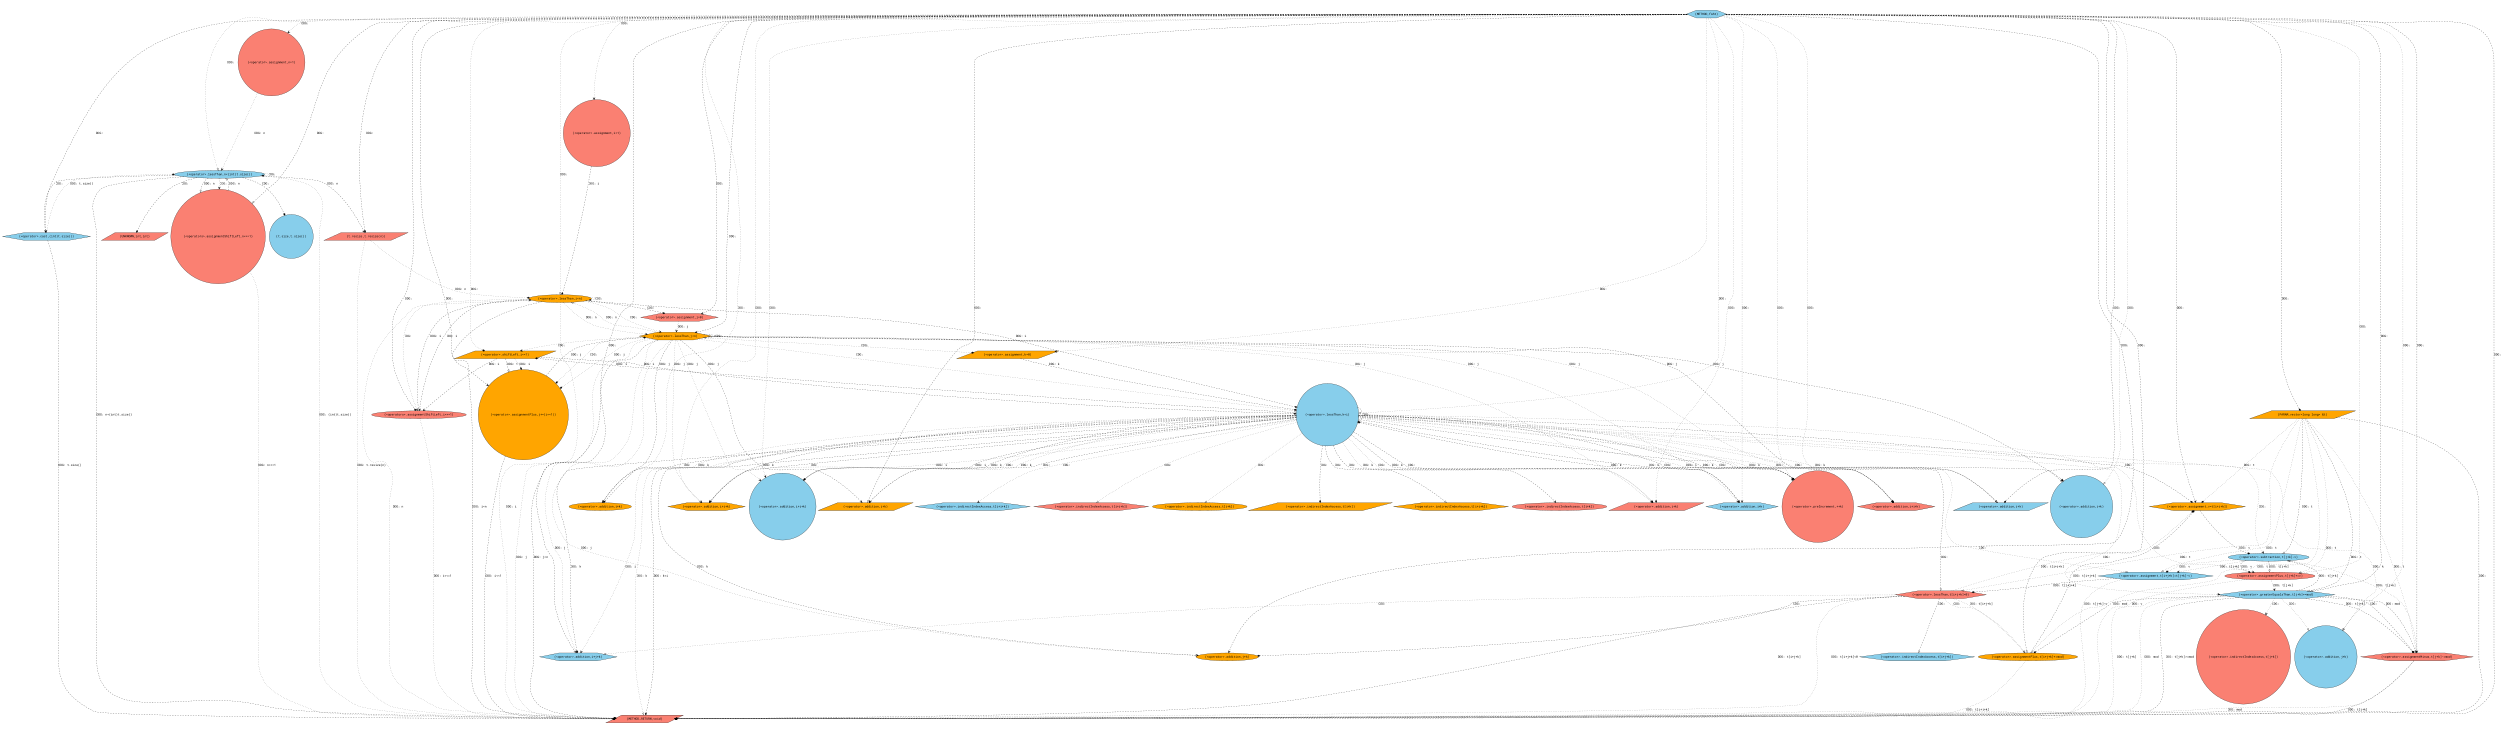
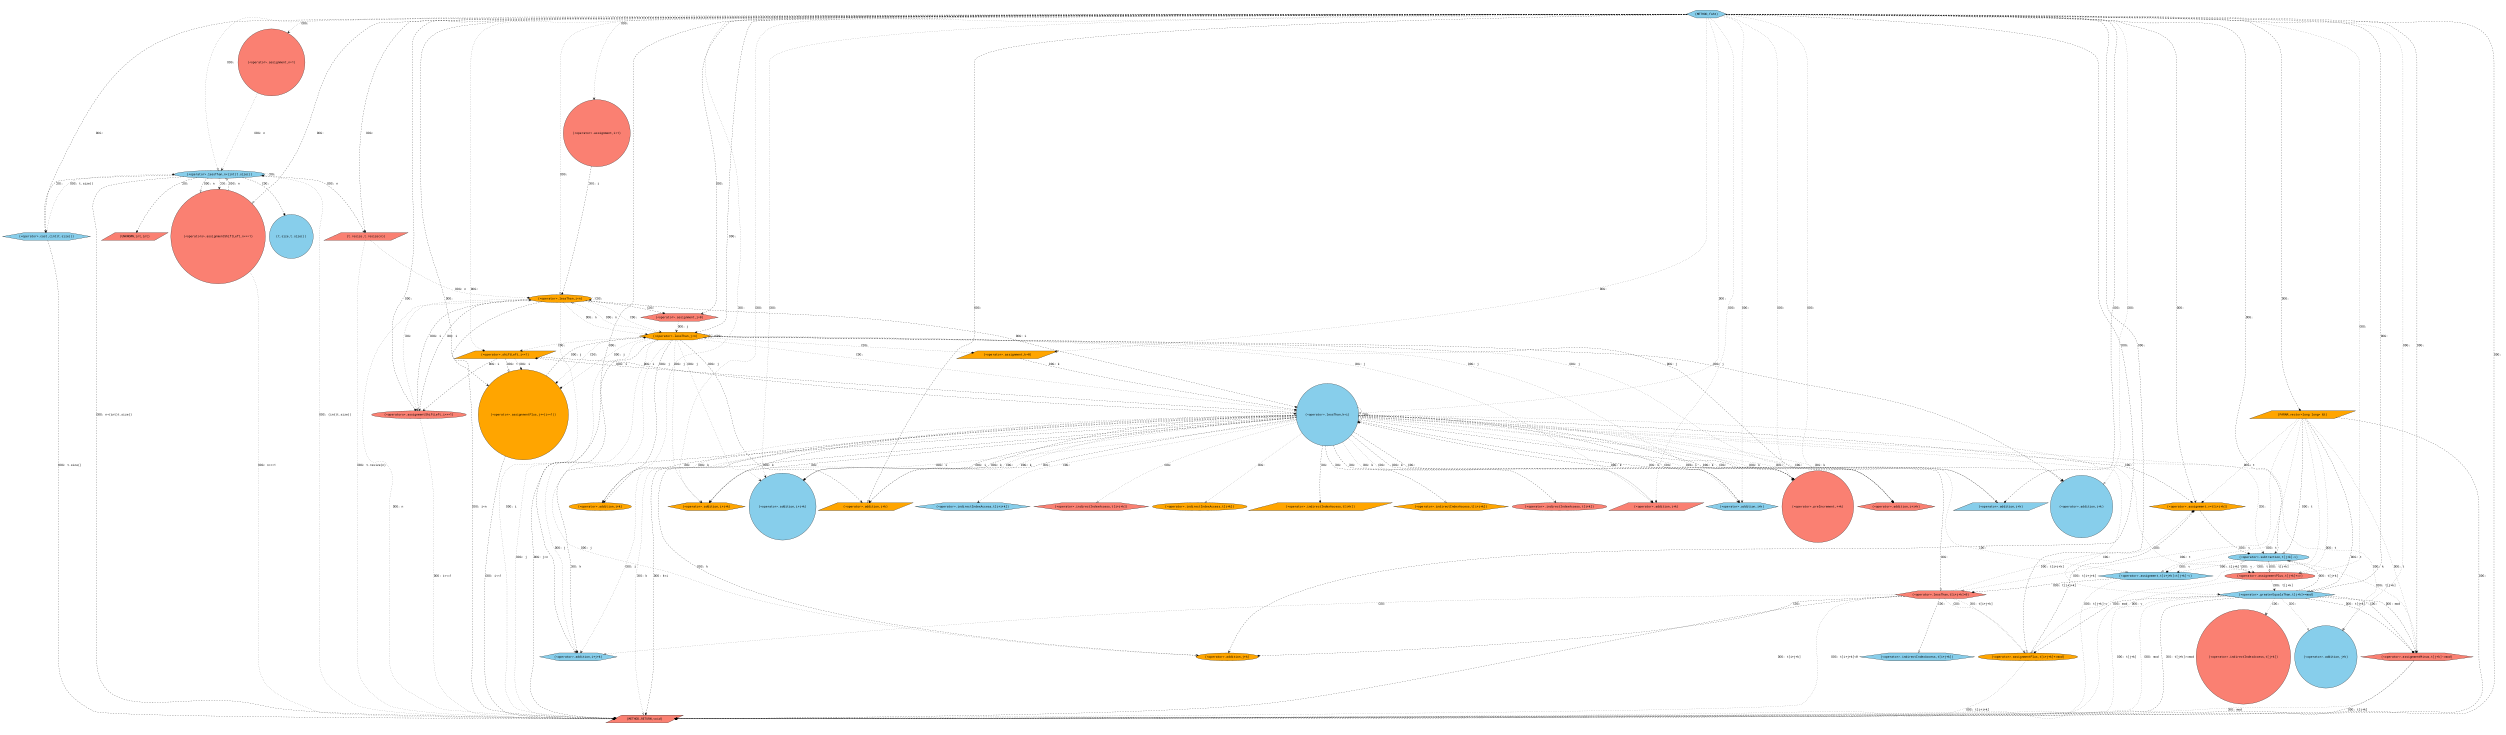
edge "(METHOD,fwht)" -> "(<operator>.subtraction,t[j+k]-v)": added, label "DDG:"
